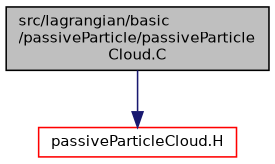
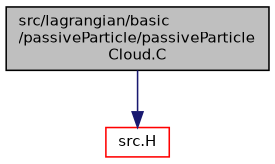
node "passiveParticleCloud.H": label "passiveParticleCloud.H" -> "src.H"
